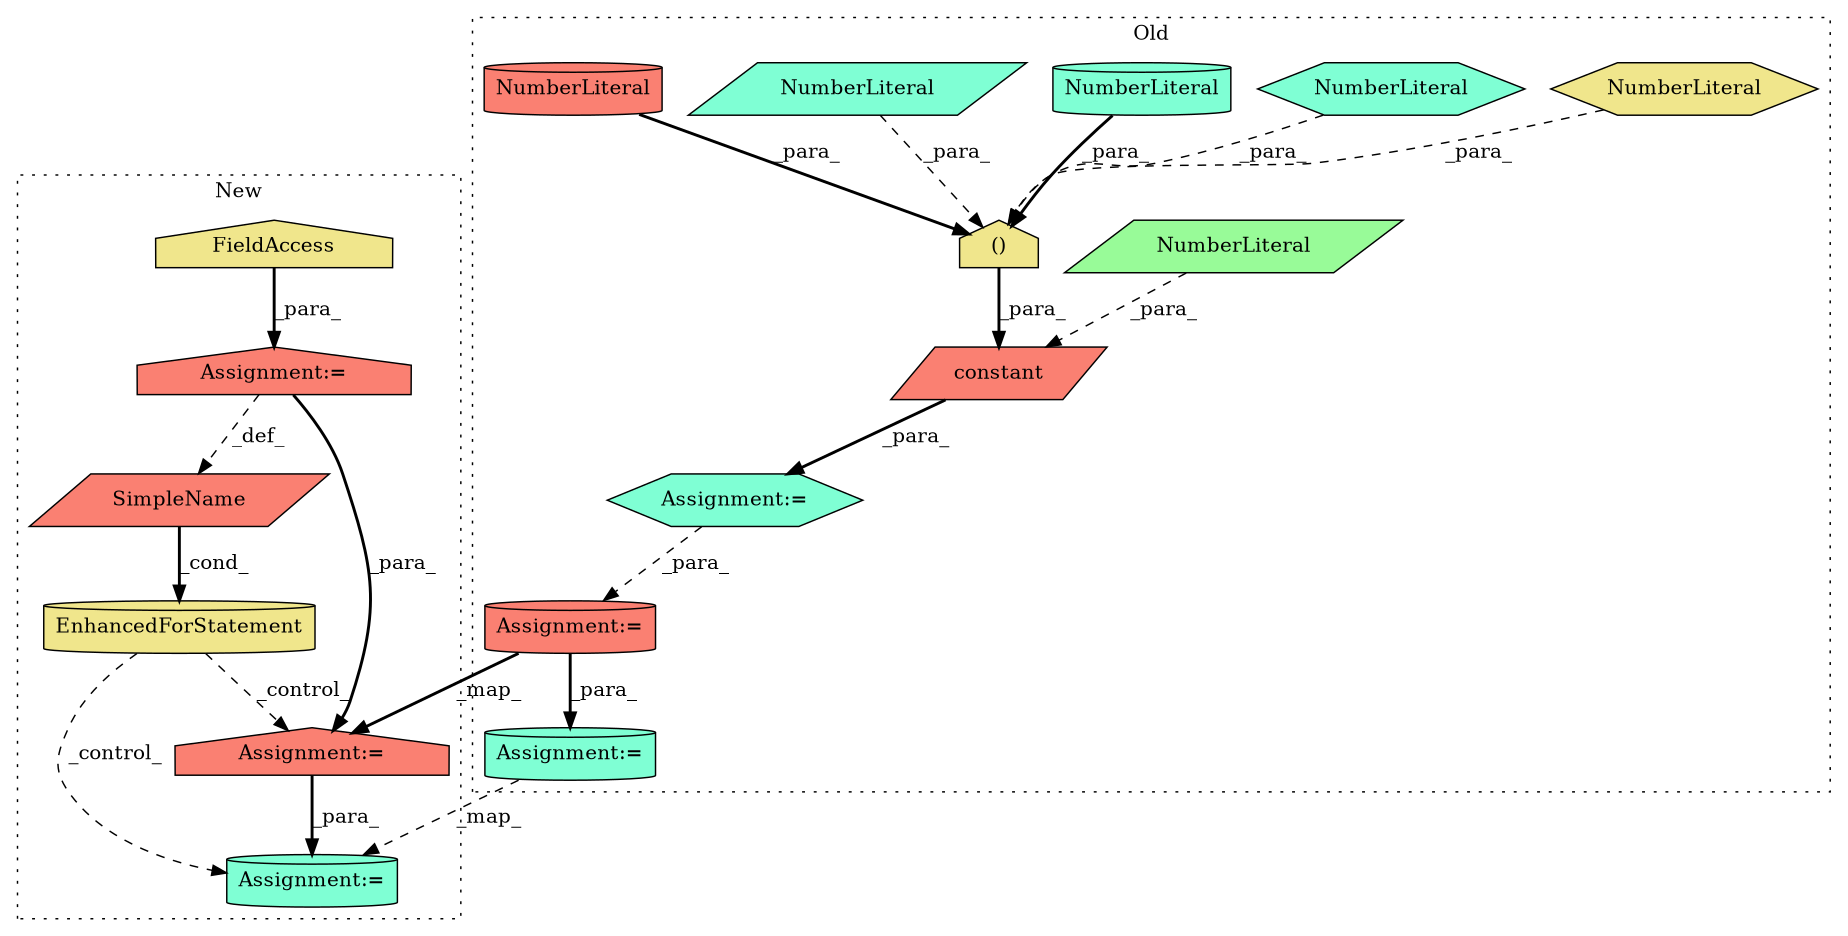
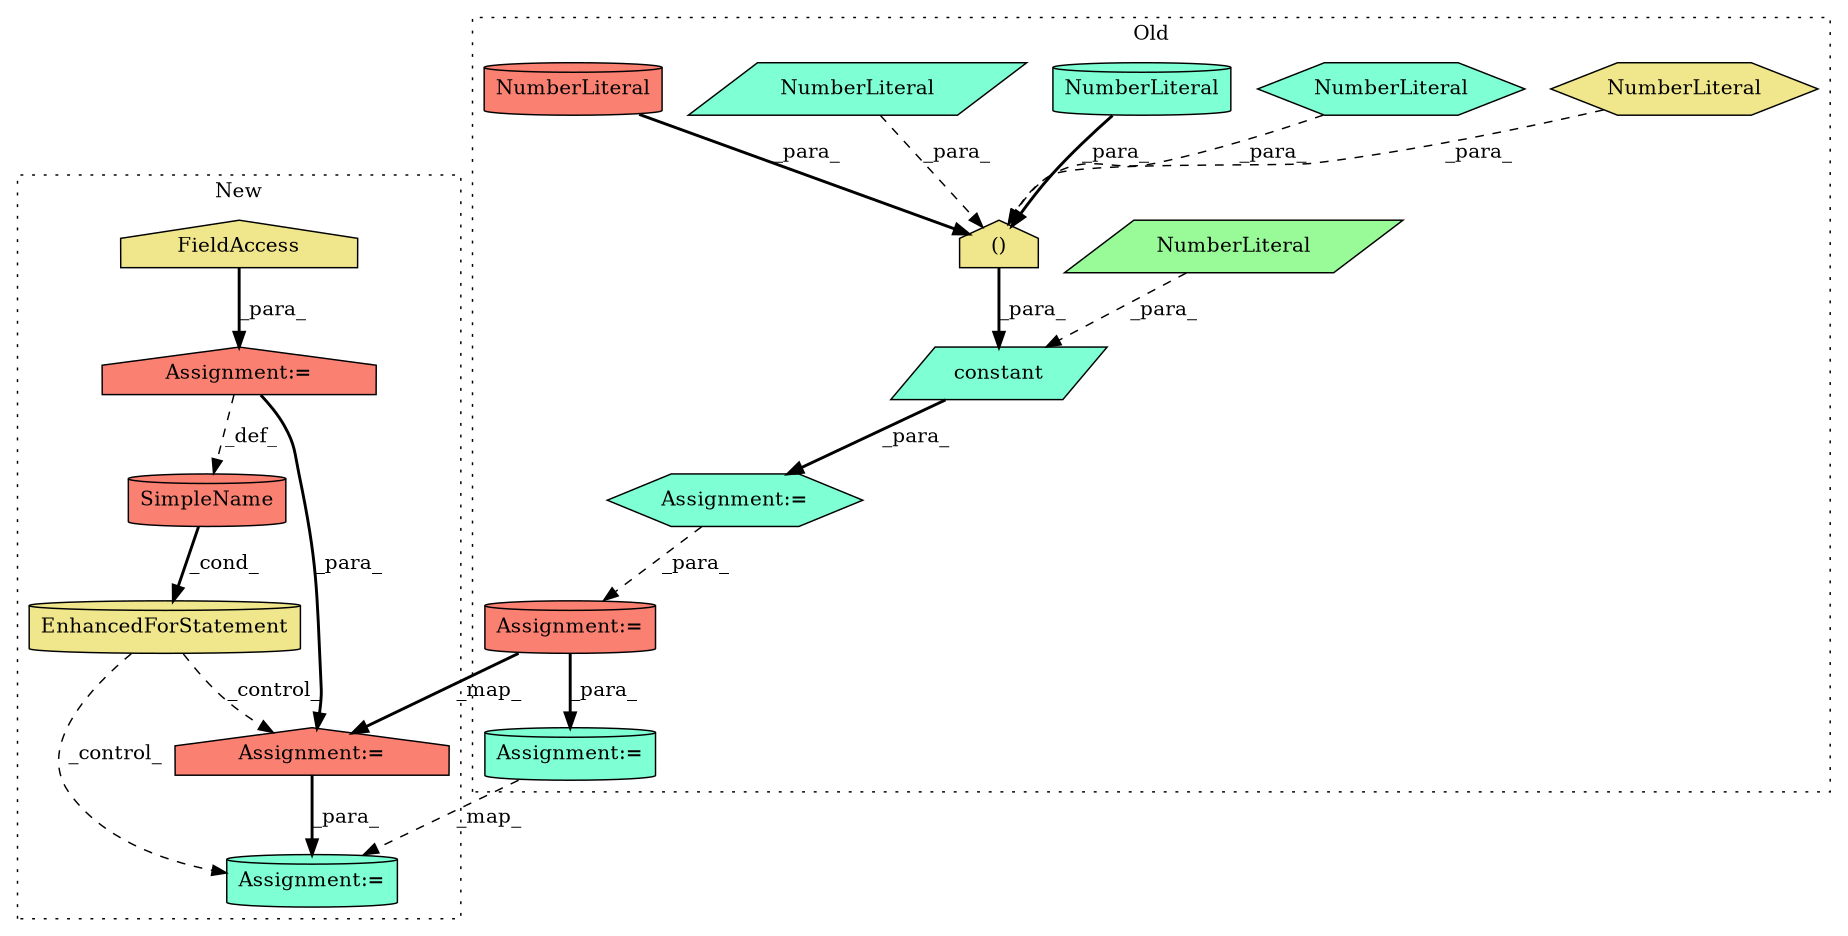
node "constant": fillcolor salmon -> aquamarine
node "SimpleName": shape parallelogram -> cylinder
